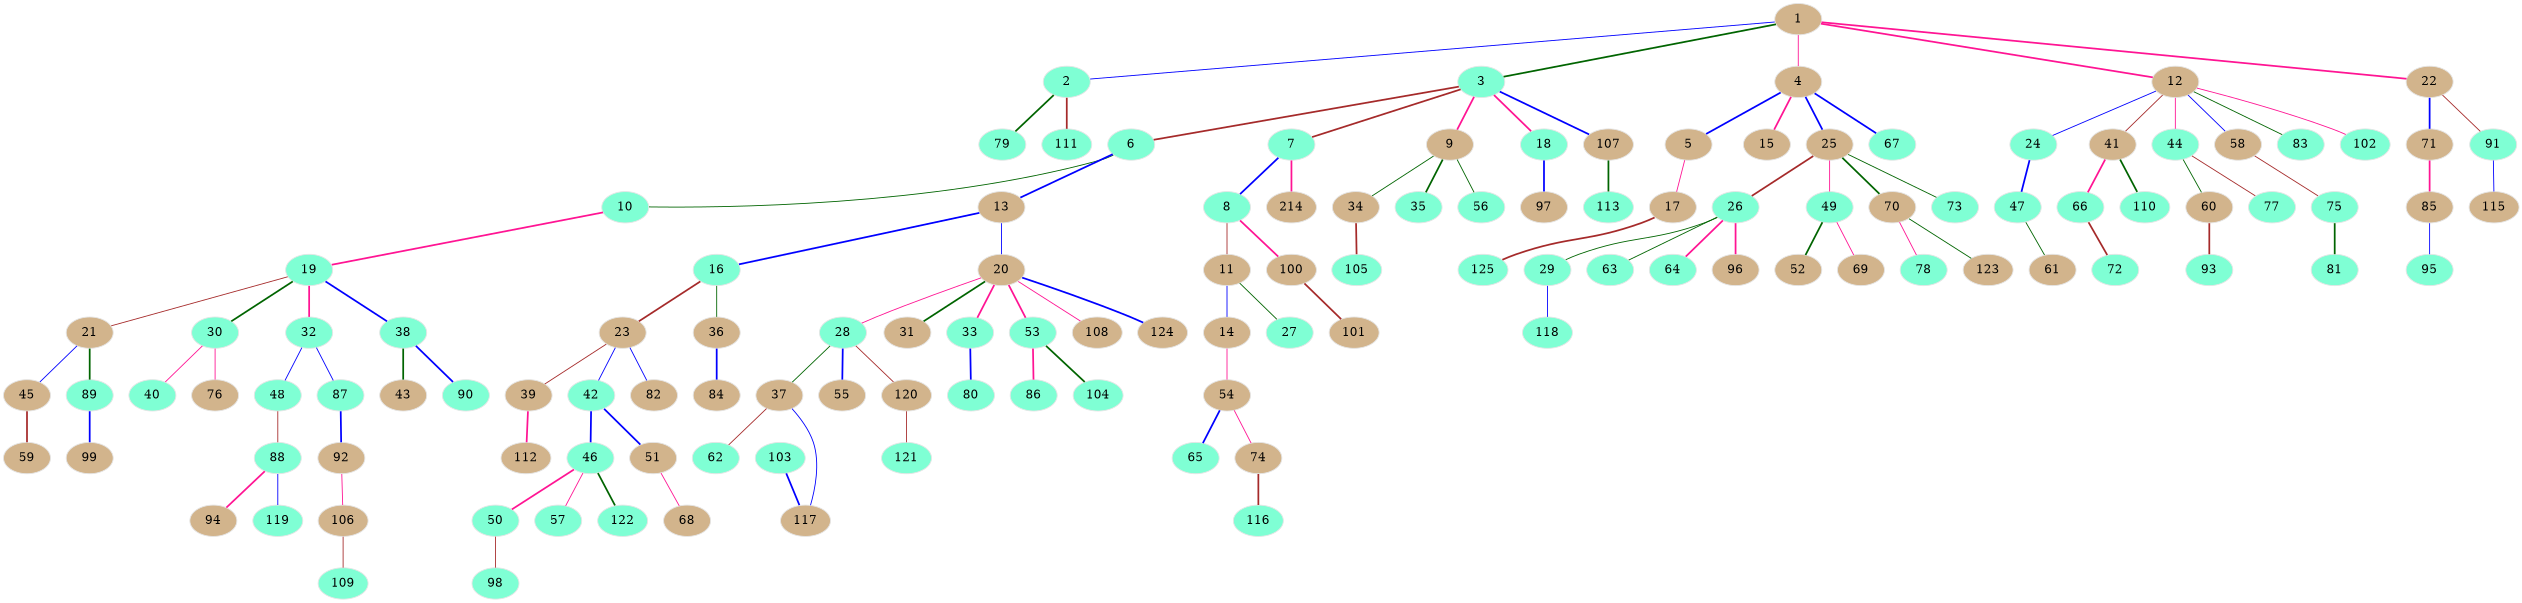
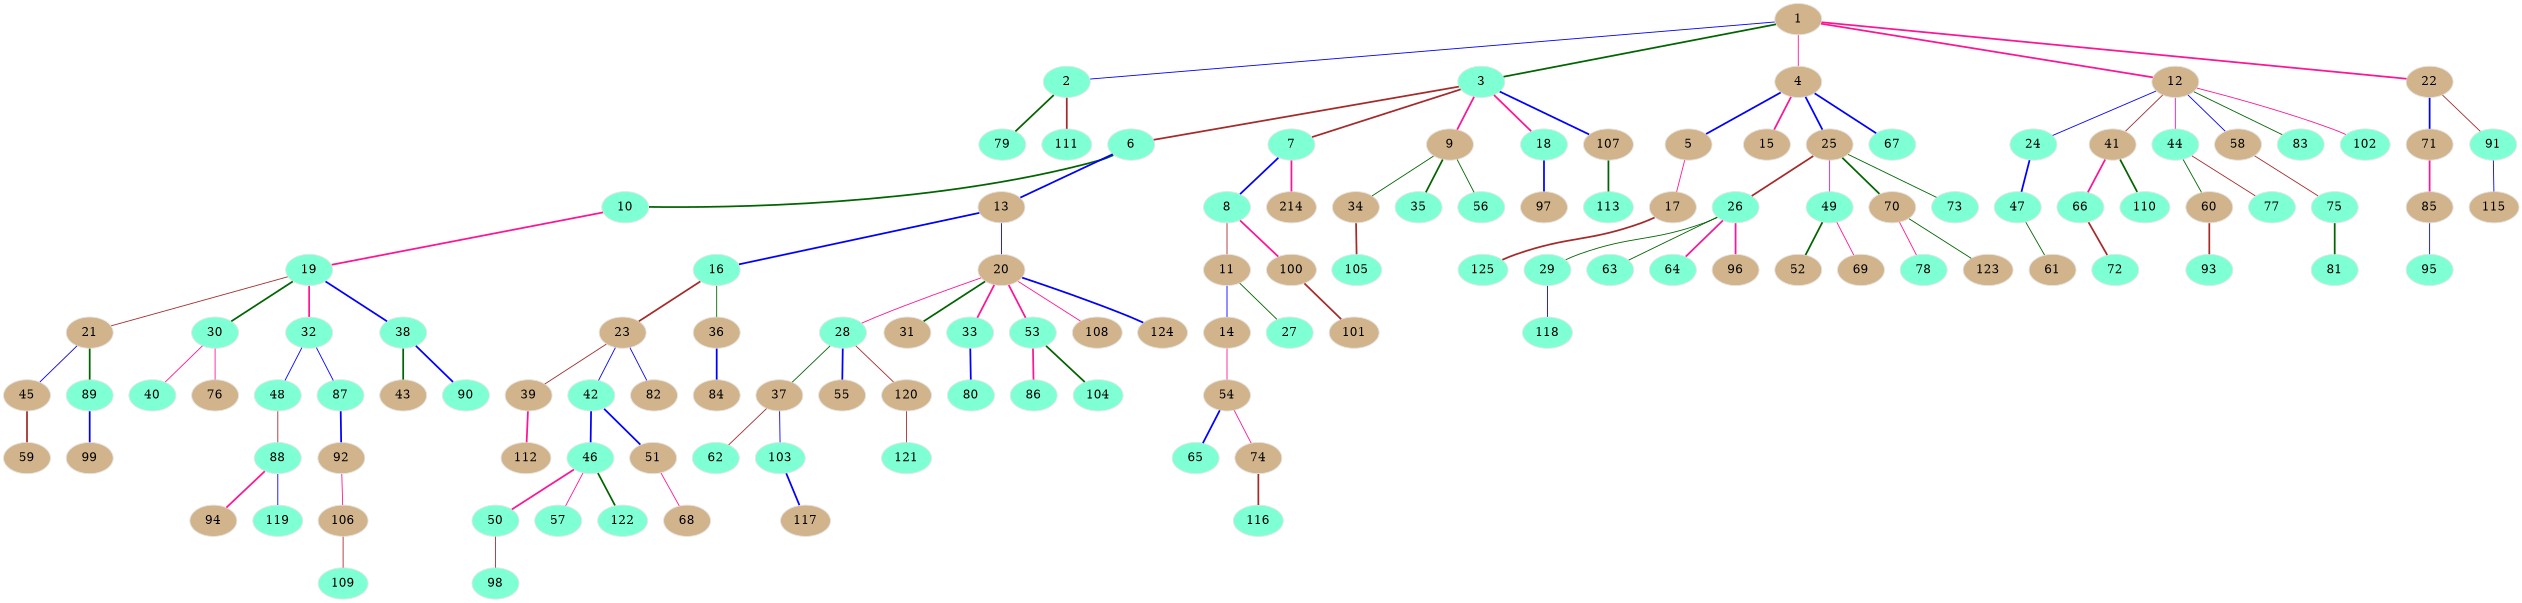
edge "6" -- "10": style solid -> bold
edge "37" -- "117": now "37" -- "103"
